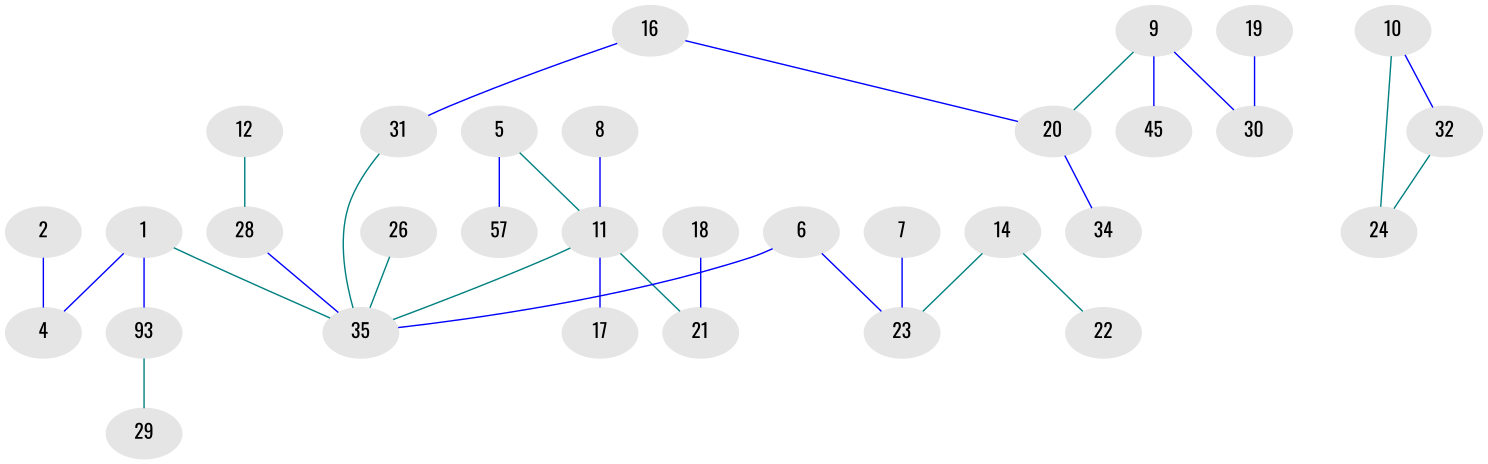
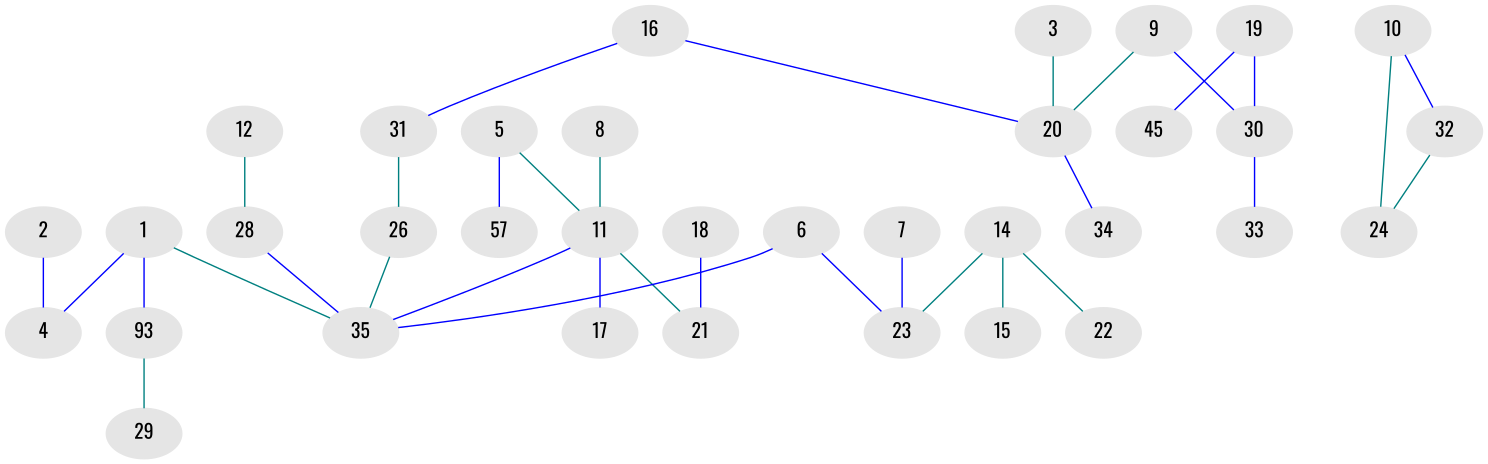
node "3": added
edge "9" -- "45": now "19" -- "45"
edge "8" -- "11": color blue -> teal
edge "31" -- "35": now "31" -- "26"
node "33": added
edge "11" -- "35": color teal -> blue
node "15": added
